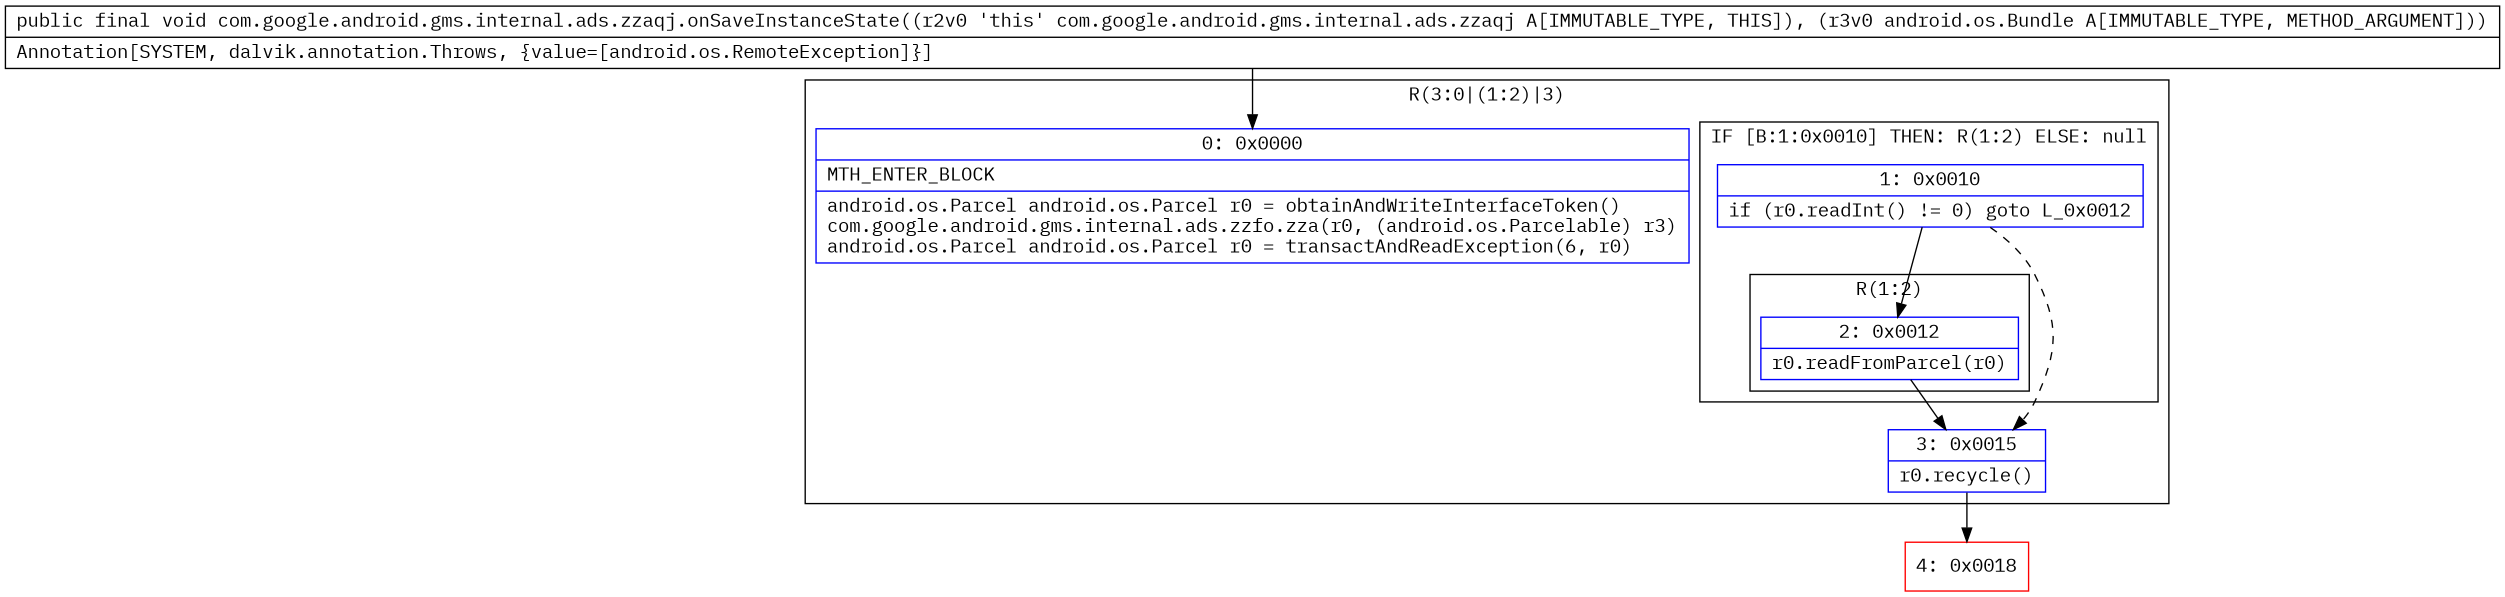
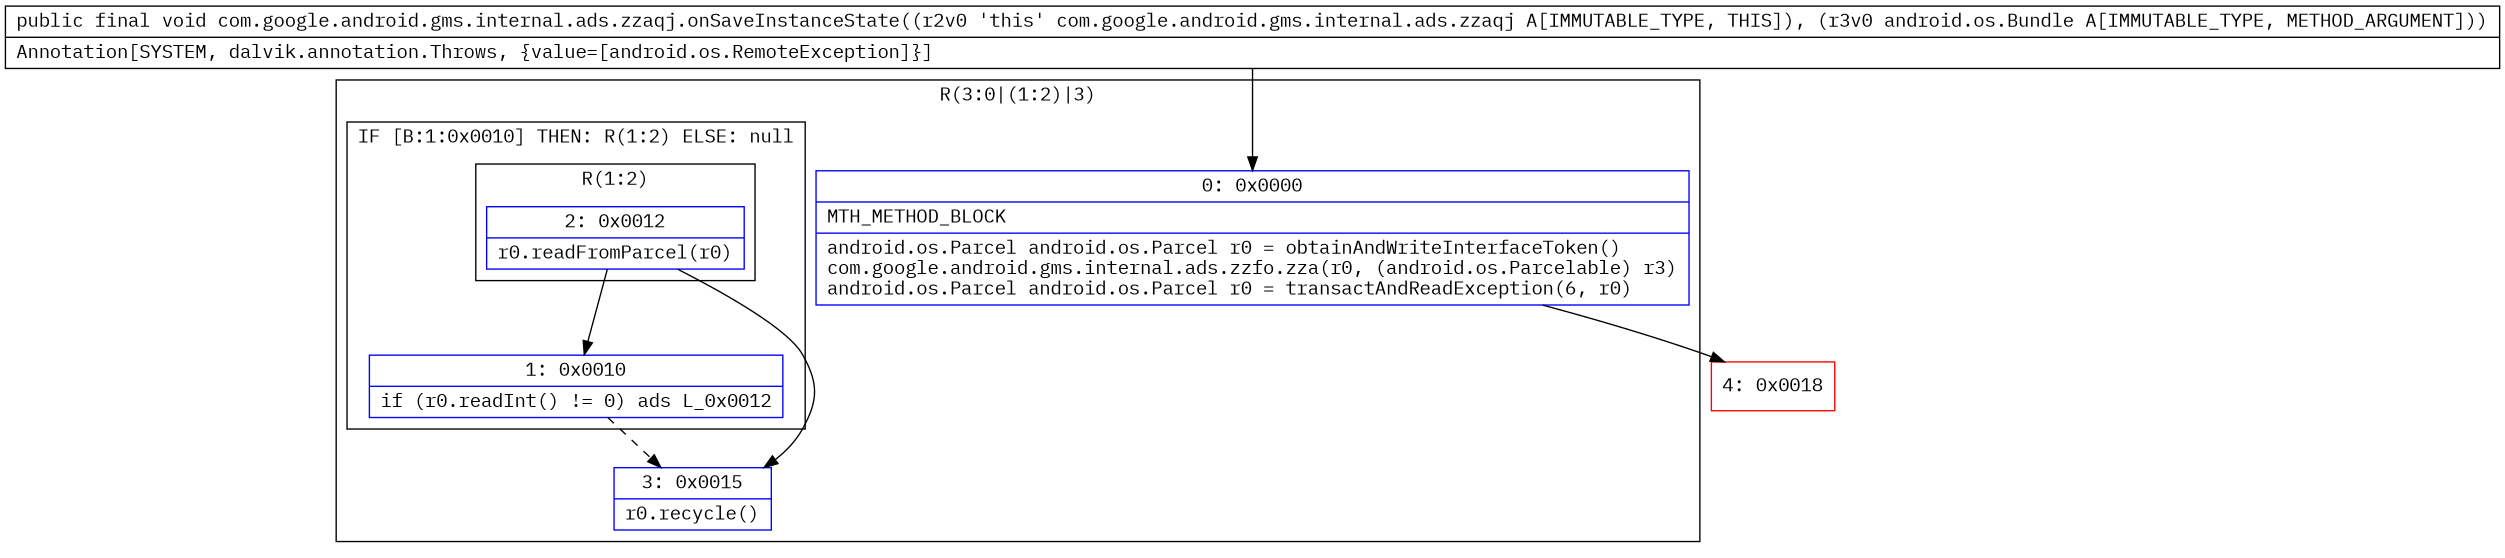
node "0: 0x0000": text "MTH_ENTER_BLOCK" -> "MTH_METHOD_BLOCK"
node "1: 0x0010": text "if (r0.readInt() != 0) goto L_0x0012" -> "if (r0.readInt() != 0) ads L_0x0012"
edge "1: 0x0010" -> "2: 0x0012": reversed
edge "3: 0x0015" -> "4: 0x0018": now "0: 0x0000" -> "4: 0x0018"
